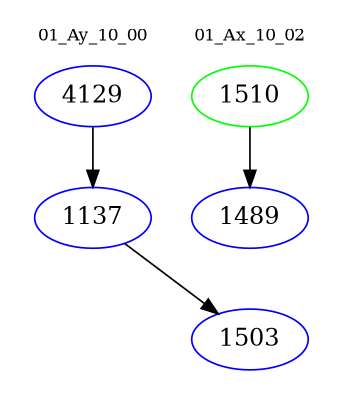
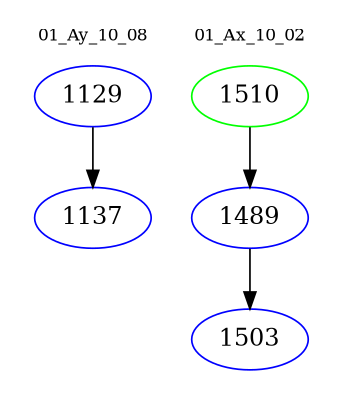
cluster "01_Ay_10_00": label "01_Ay_10_00" -> "01_Ay_10_08"
node "4129": label "4129" -> "1129"
edge "1137" -> "1503": now "1489" -> "1503"
